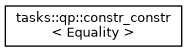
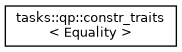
node "tasks::qp::constr_constr < Equality >": label "tasks::qp::constr_constr < Equality >" -> "tasks::qp::constr_traits < Equality >"
